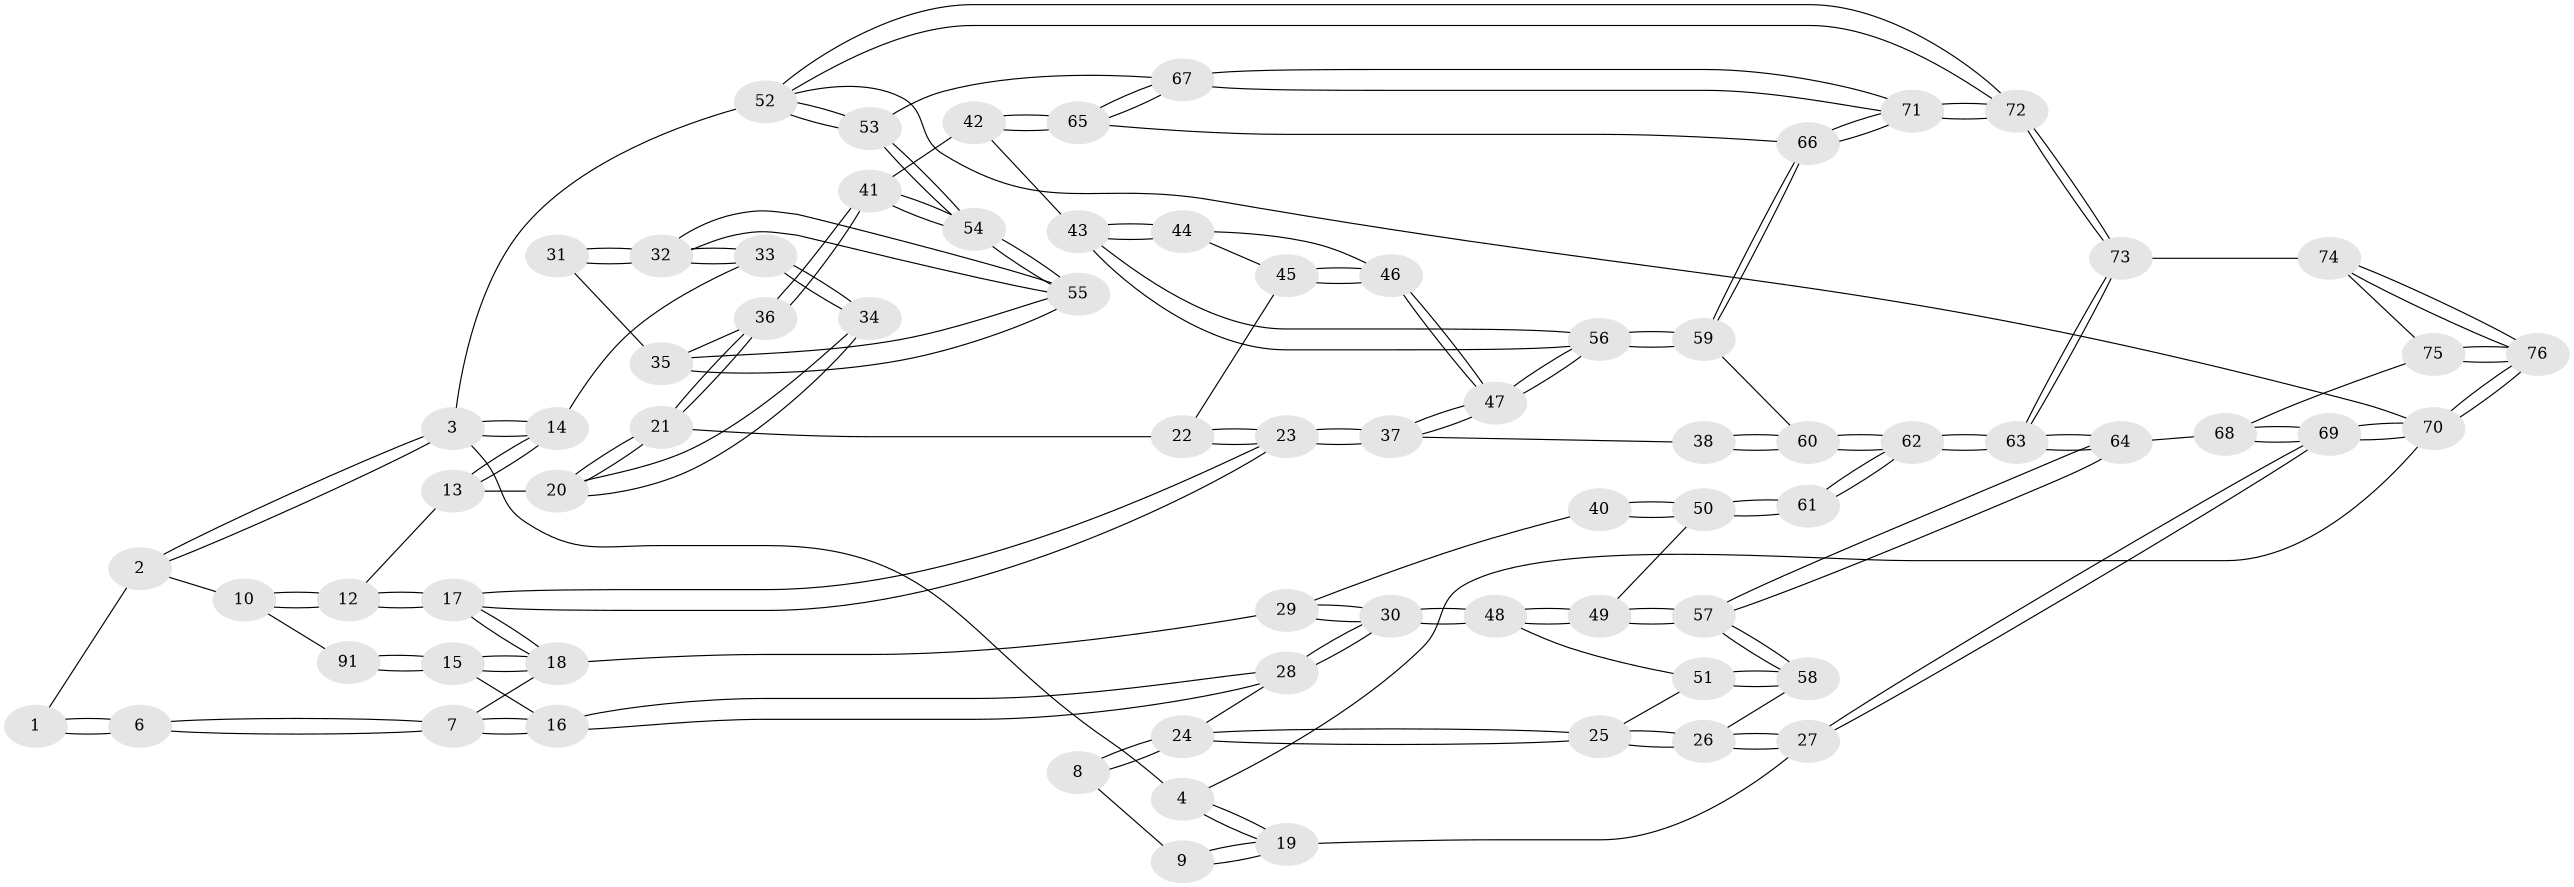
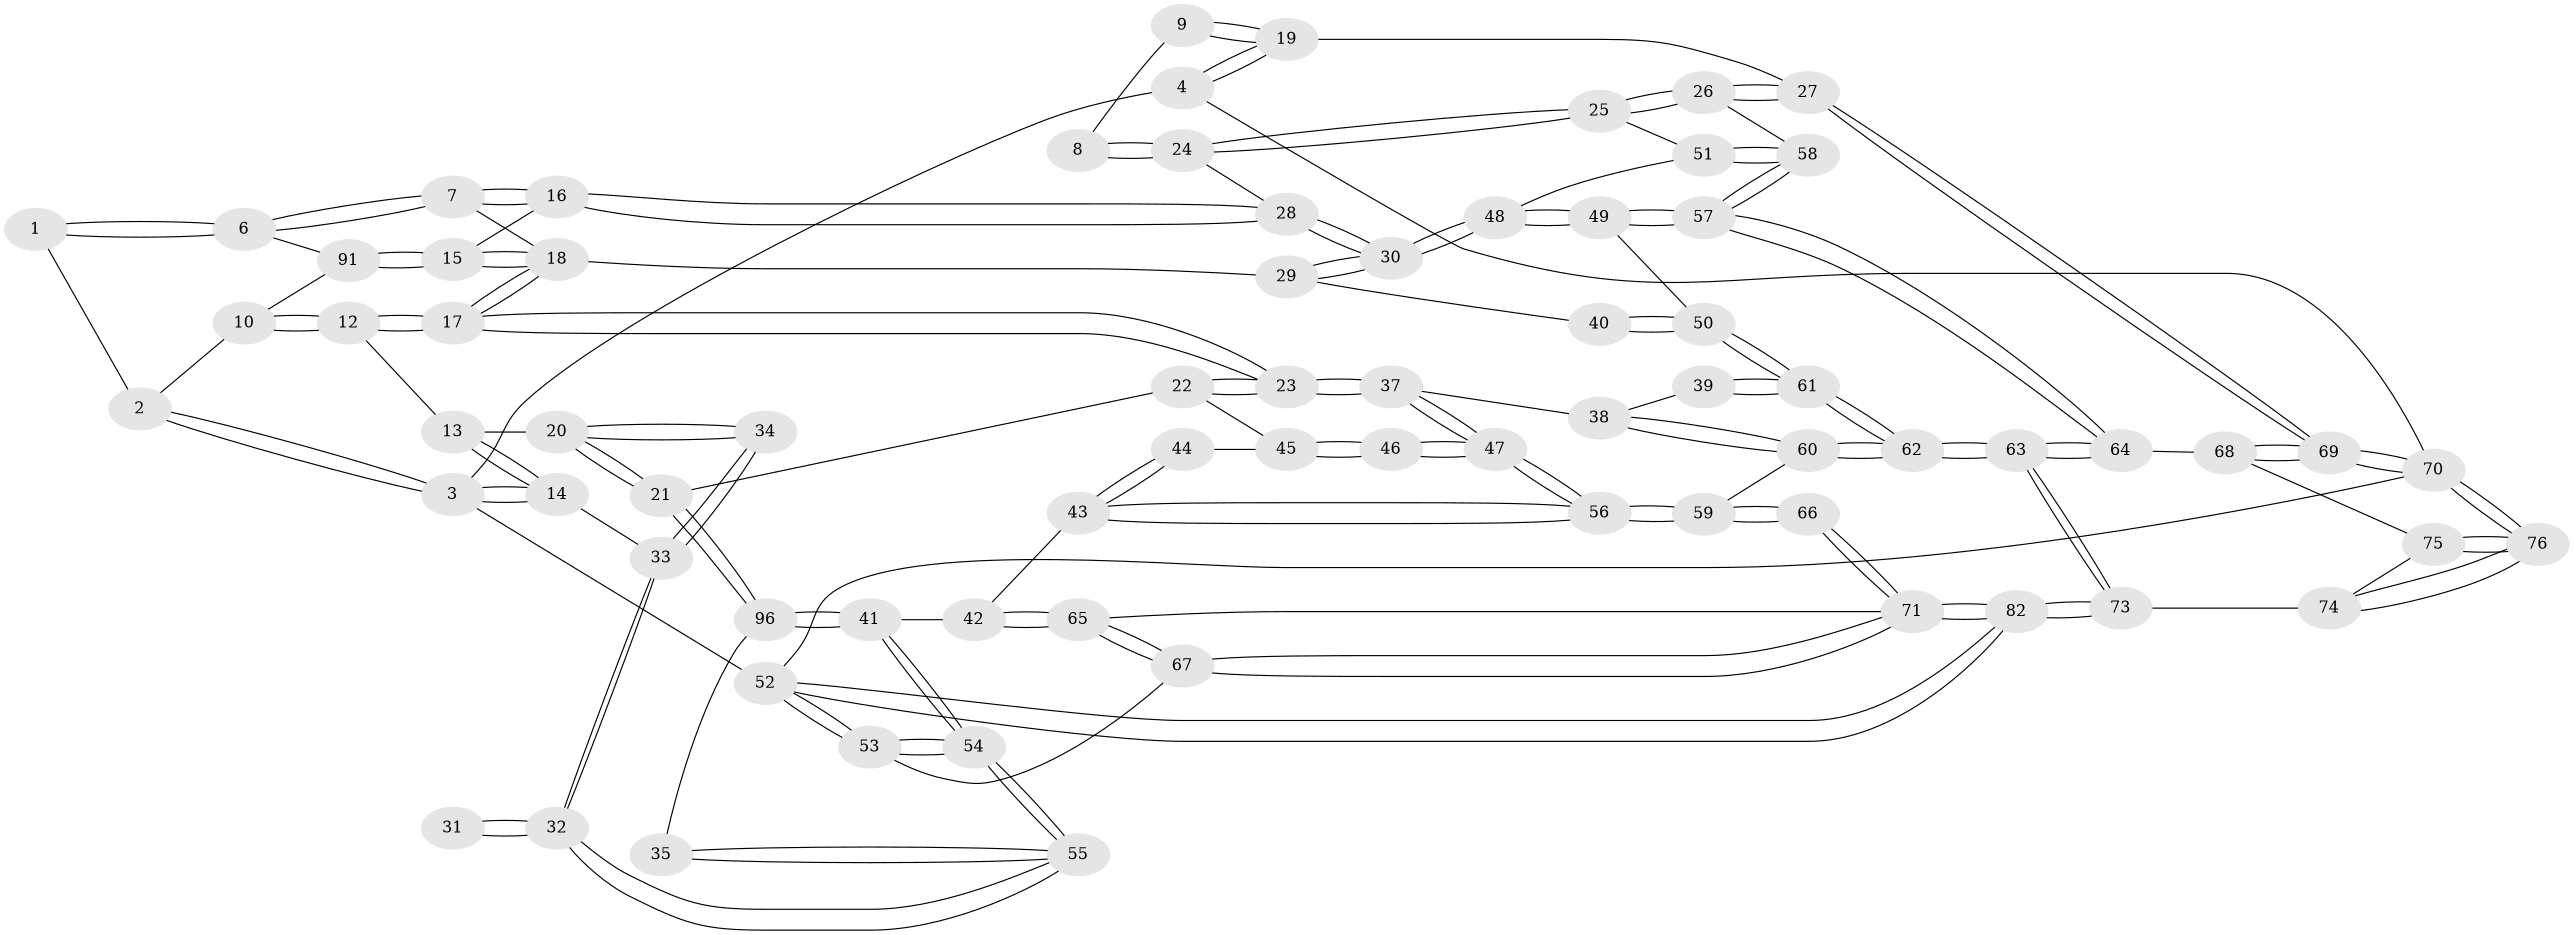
node "72": label "72" -> "82"
edge "65" -- "66": now "65" -- "71"
edge "44" -- "46": removed
edge "6" -- "91": added
edge "31" -- "35": removed
node "36": label "36" -> "96"
node "39": added
